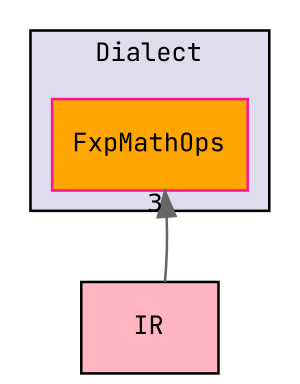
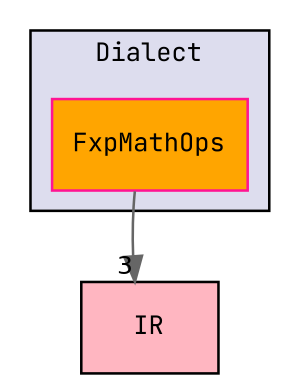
edge "IR" -> "FxpMathOps": reversed
